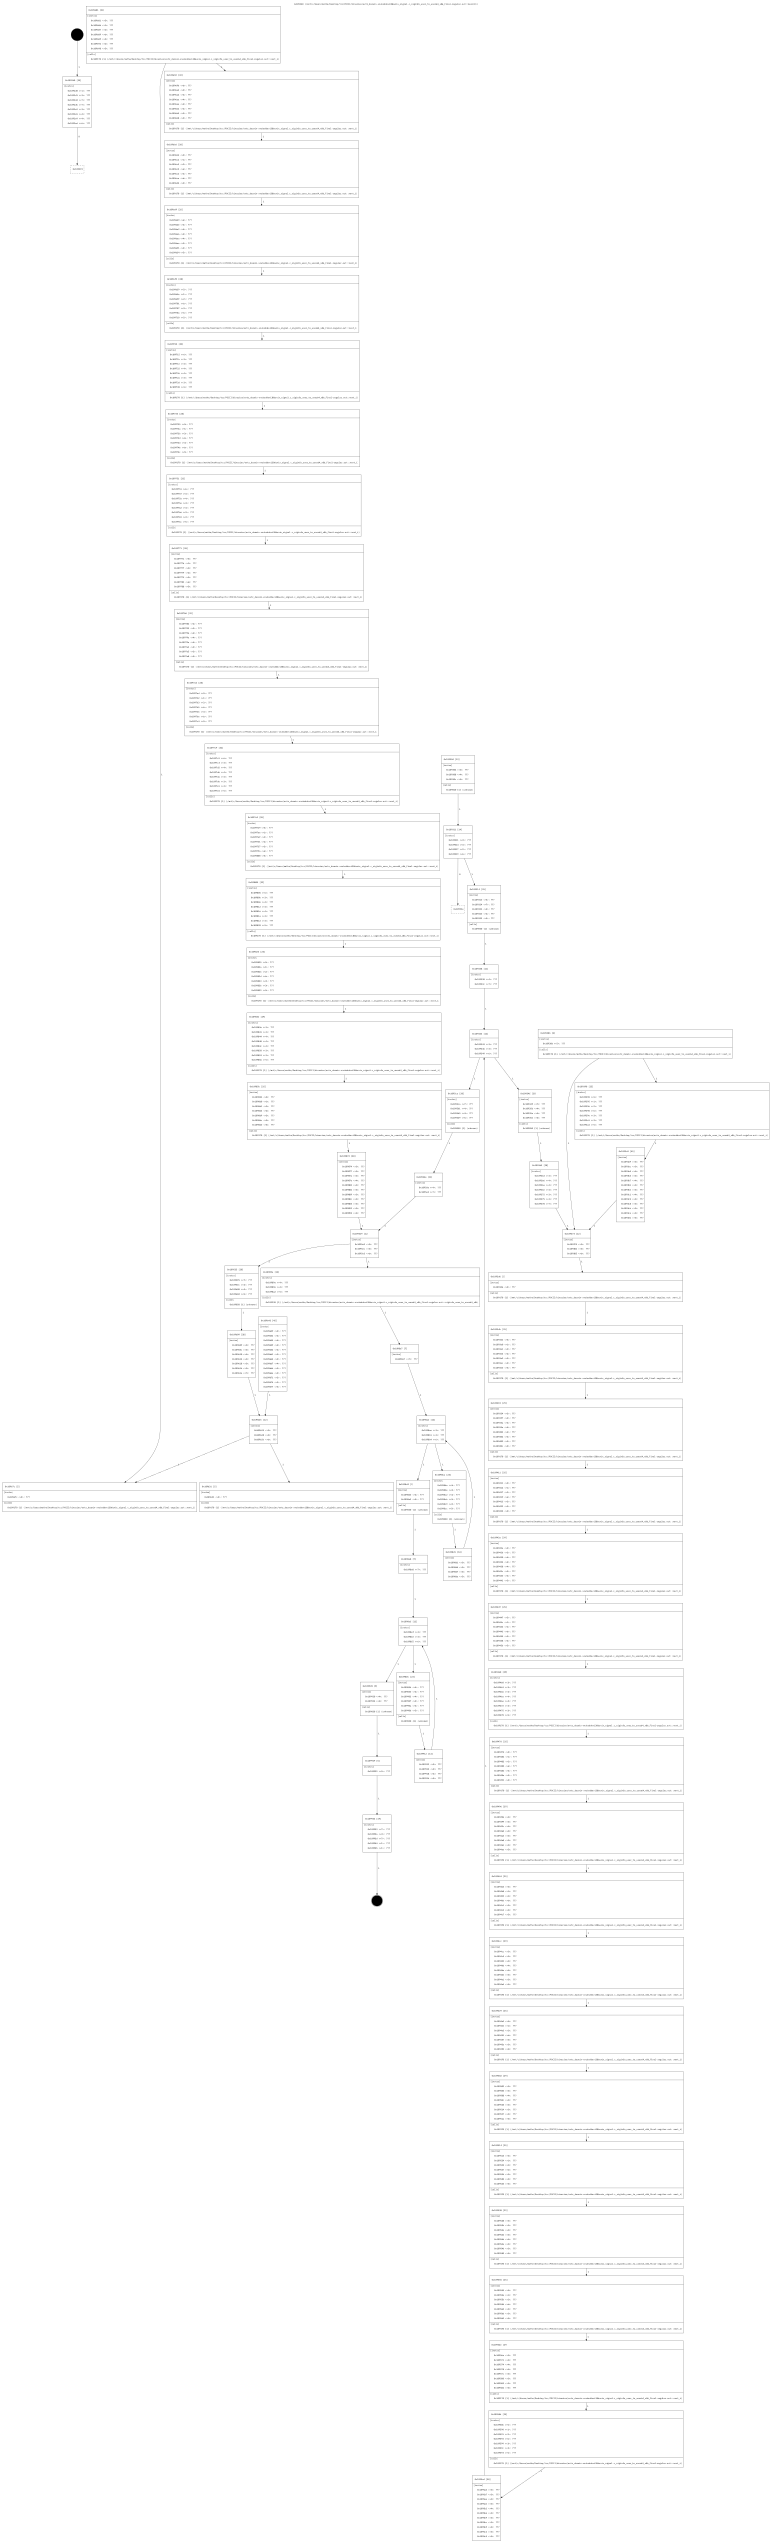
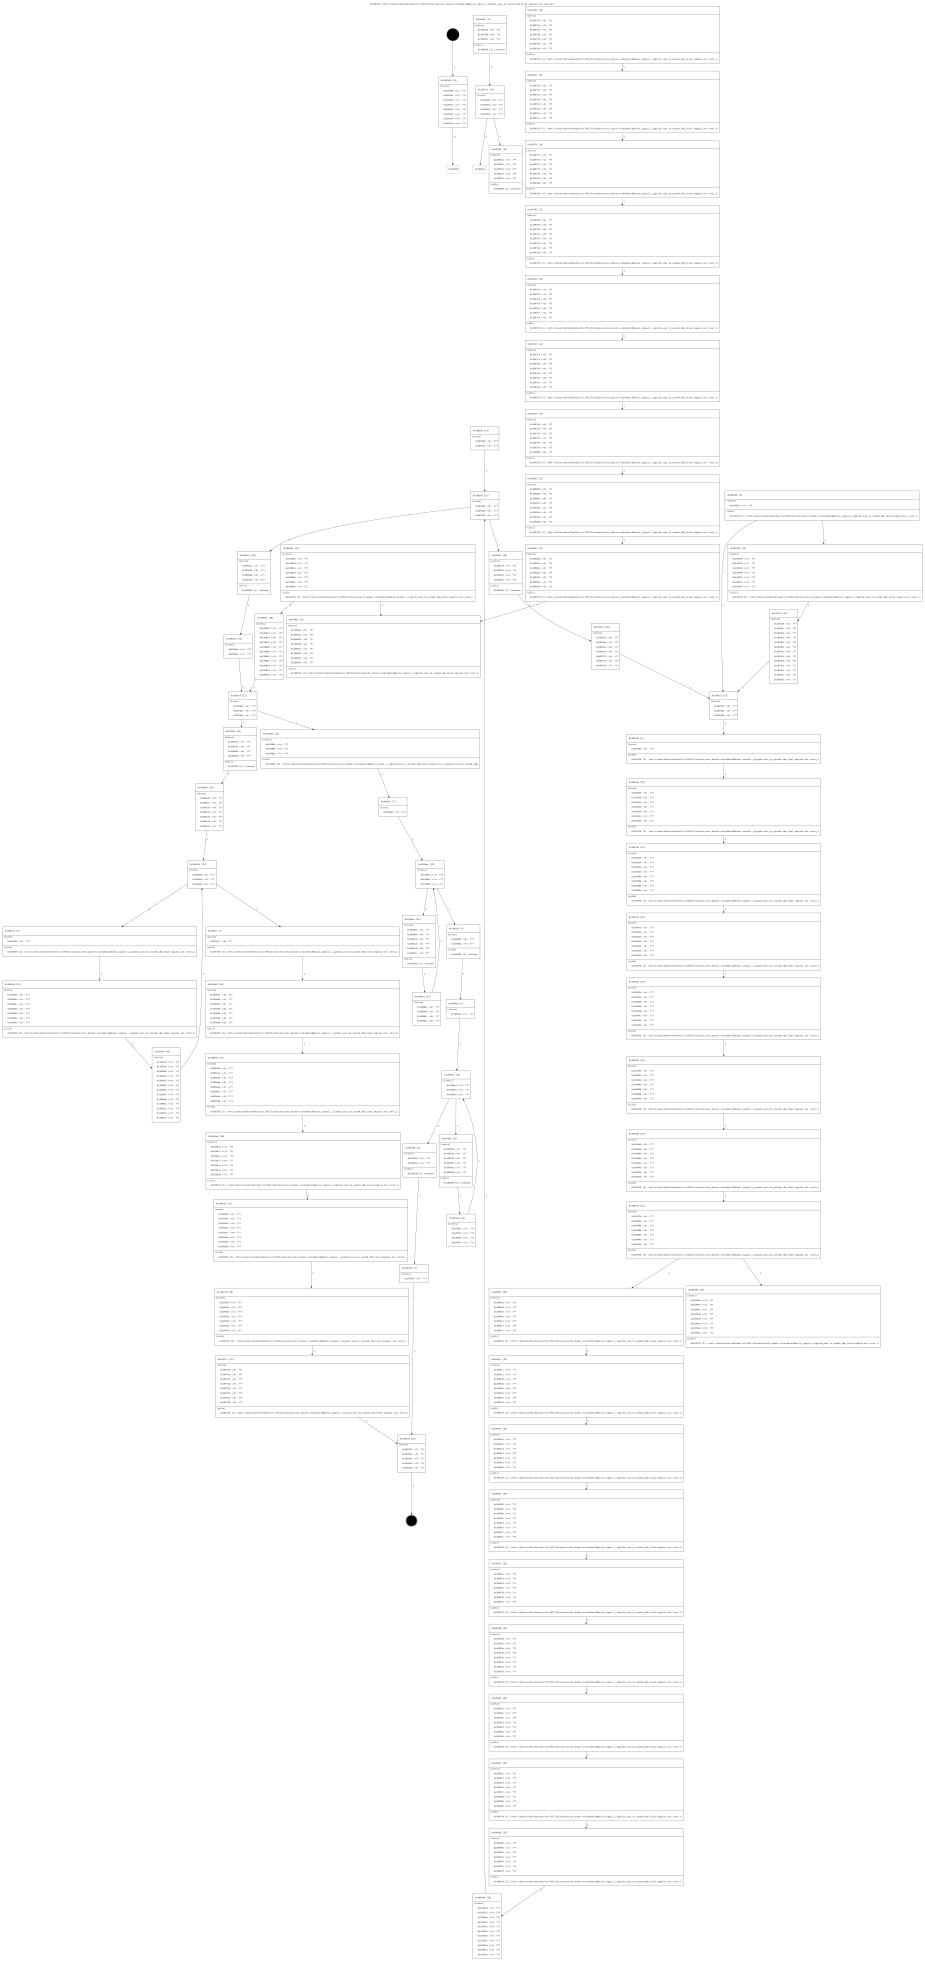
edge "0x109715 [32]" -> "0x109735 [28]": now "0x109715 [32]" -> "0x109933 [19]"
edge "0x109681 [28]" -> "0x10967c [5]": reversed
edge "0x10931f [25]" -> "0x109338 [11]": removed, label "1"
node "0x109636 [25]": added
edge "0x10983e [29]" -> "0x10985b [25]": reversed
edge "0x109496 [29]" -> "0x1094b3 [25]": now "0x10947d [25]" -> "0x1094b3 [25]"
